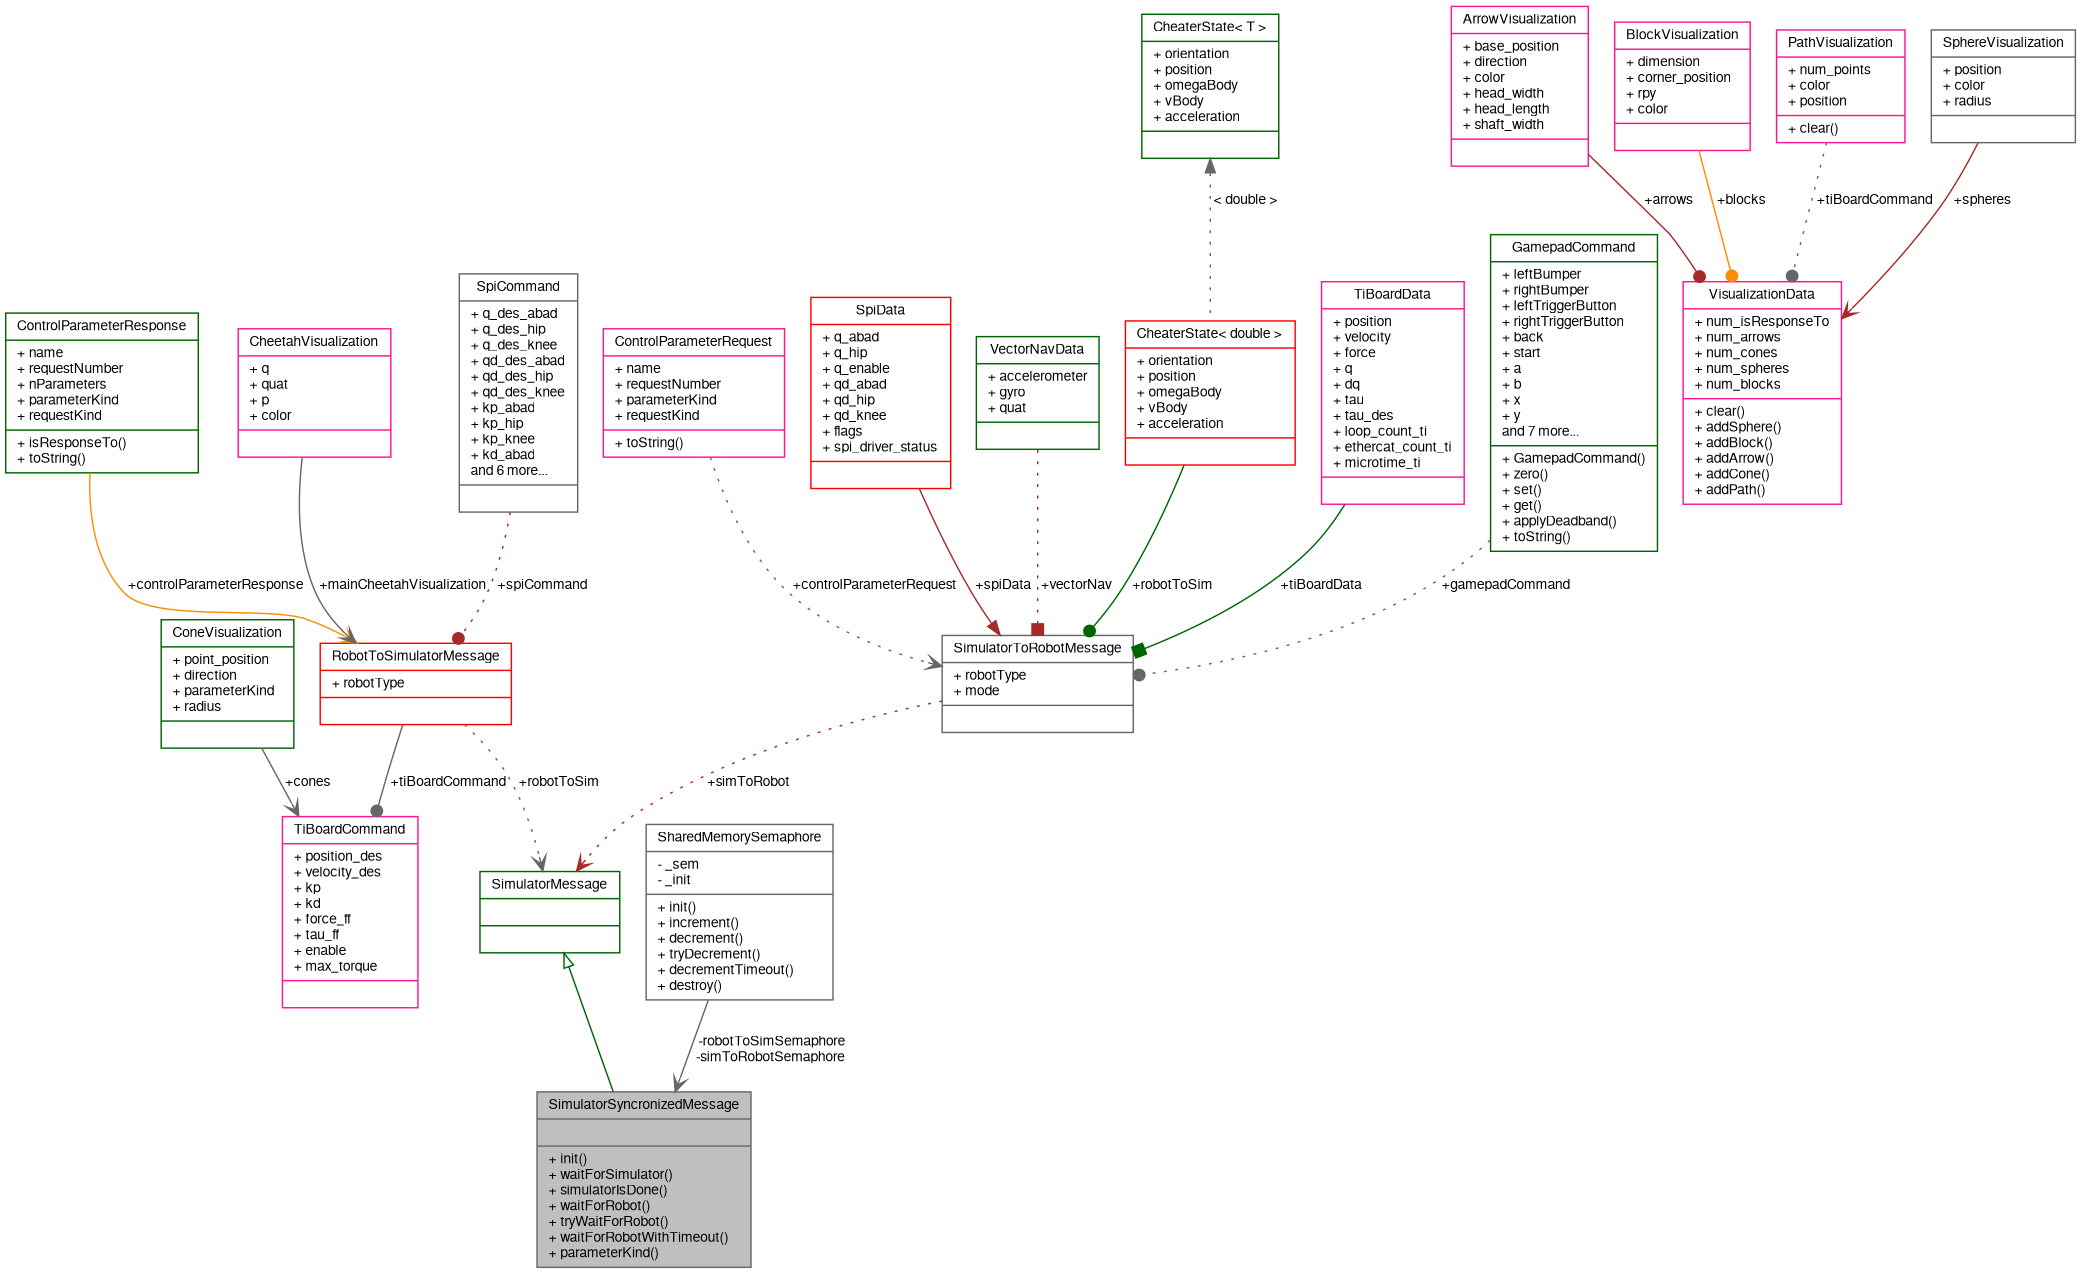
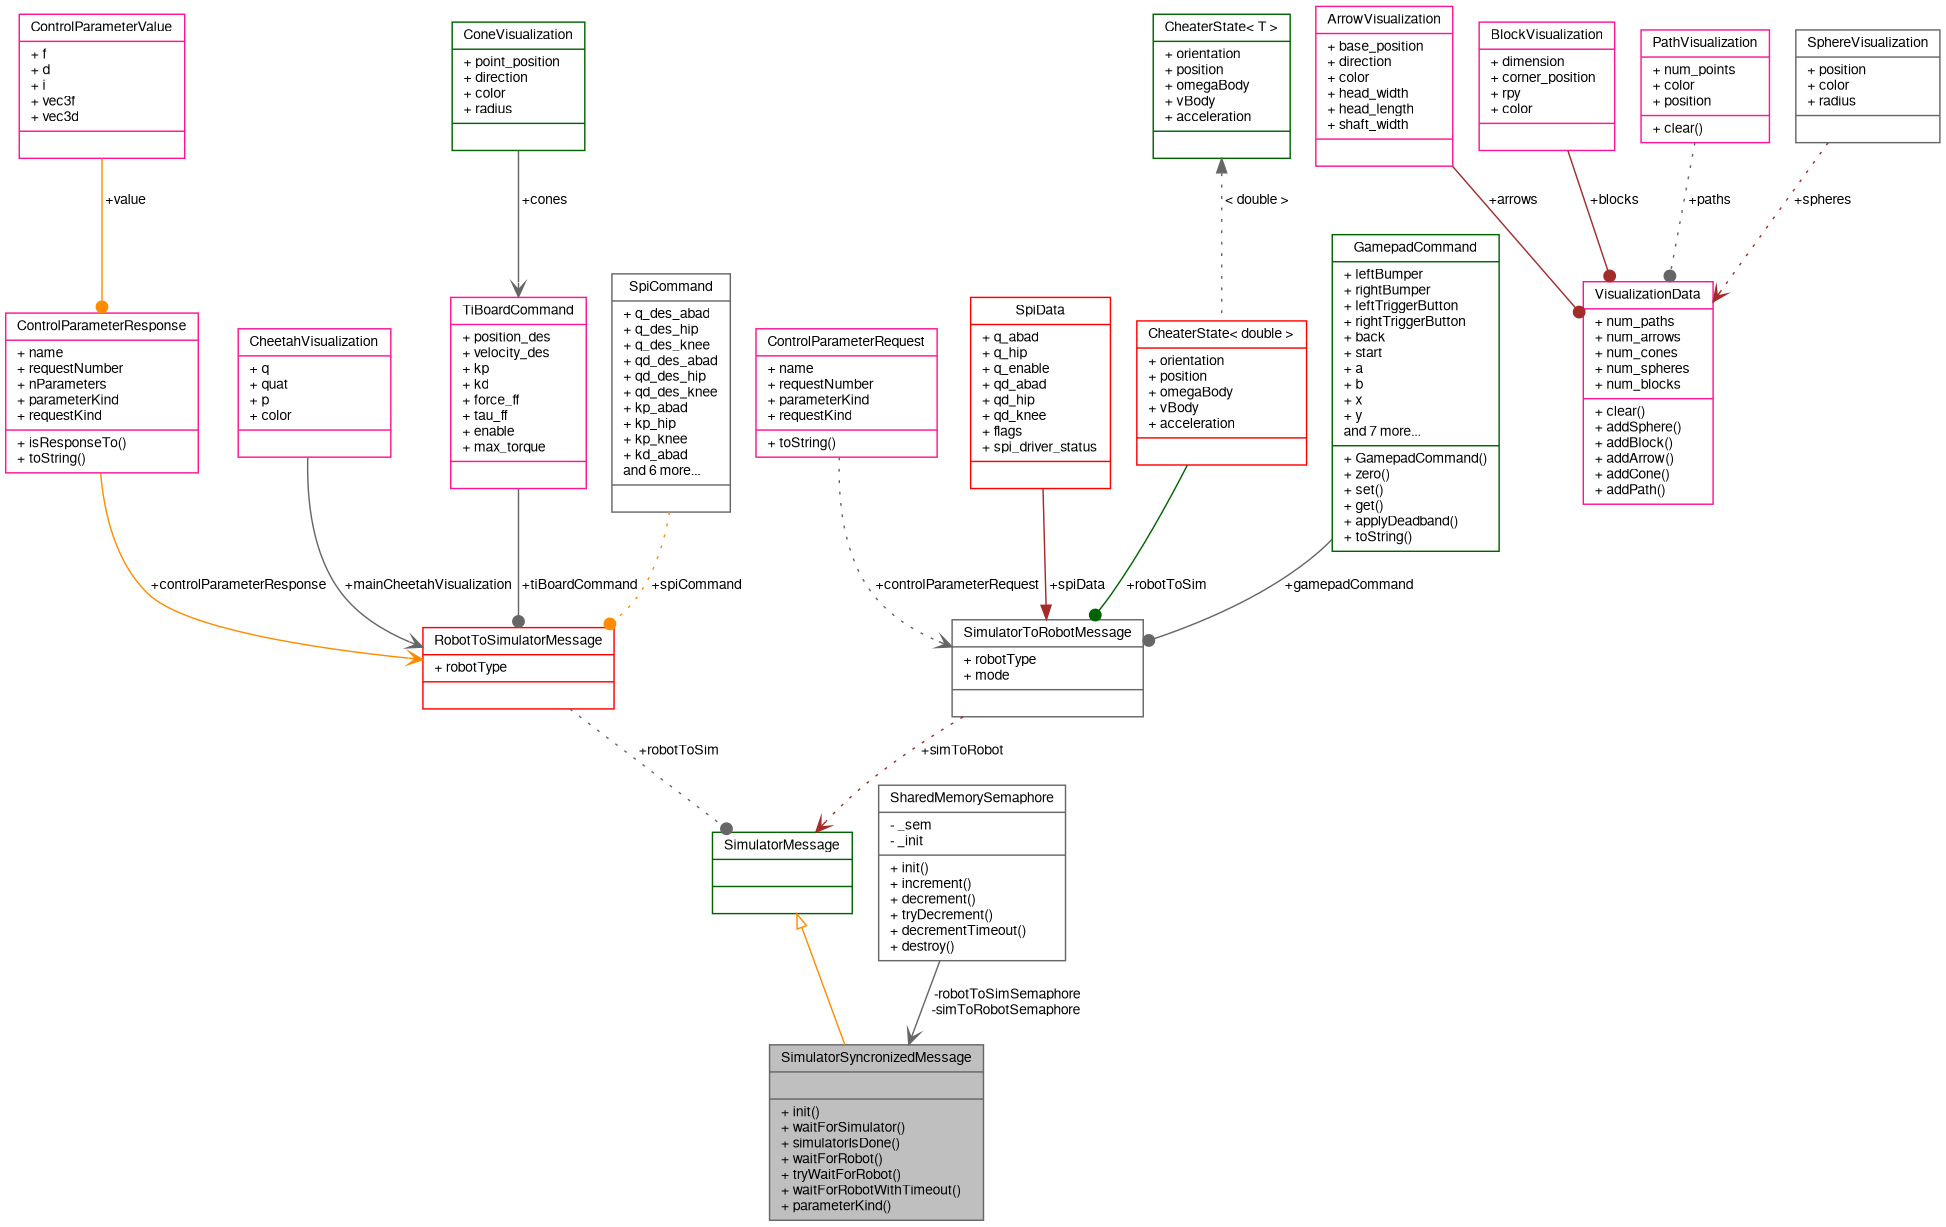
node "ControlParameterValue": added
edge "PathVisualization" -> "VisualizationData": label " +tiBoardCommand" -> " +paths"
edge "BlockVisualization" -> "VisualizationData": color darkorange -> brown
edge "SphereVisualization" -> "VisualizationData": style solid -> dotted
node "VisualizationData": text "+ num_isResponseTo" -> "+ num_paths"
node "ControlParameterResponse": color darkgreen -> deeppink
node "VectorNavData": removed
node "TiBoardData": removed
edge "SpiCommand" -> "RobotToSimulatorMessage": color brown -> darkorange
edge "GamepadCommand" -> "SimulatorToRobotMessage": style dotted -> solid
node "ConeVisualization": text "+ parameterKind" -> "+ color"
edge "RobotToSimulatorMessage" -> "TiBoardCommand": reversed
edge "RobotToSimulatorMessage" -> "SimulatorMessage": arrowhead vee -> dot
edge "SimulatorSyncronizedMessage" -> "SimulatorMessage": color darkgreen -> darkorange
